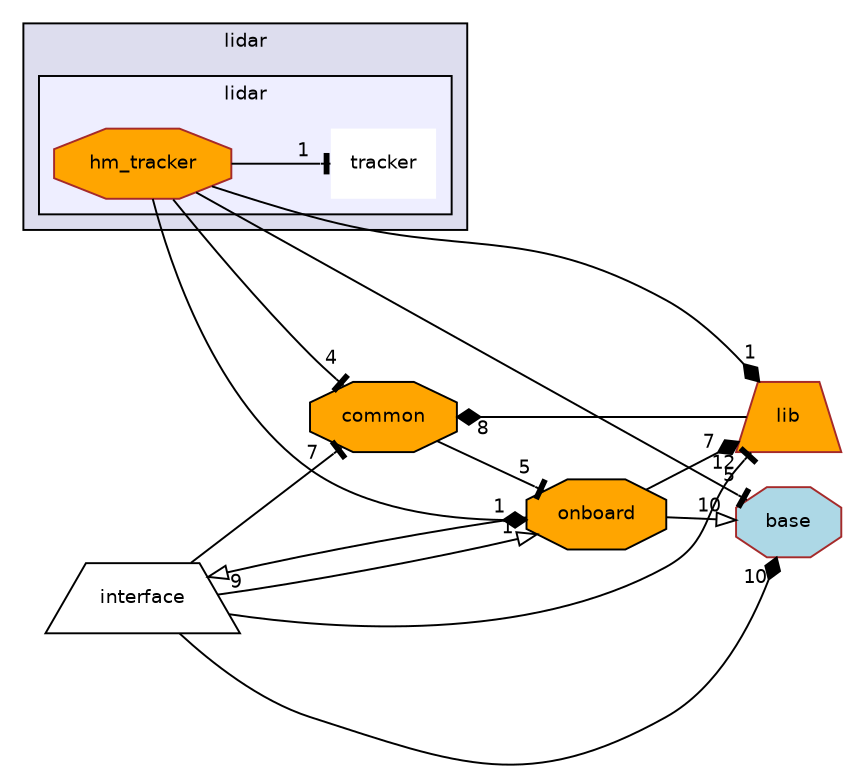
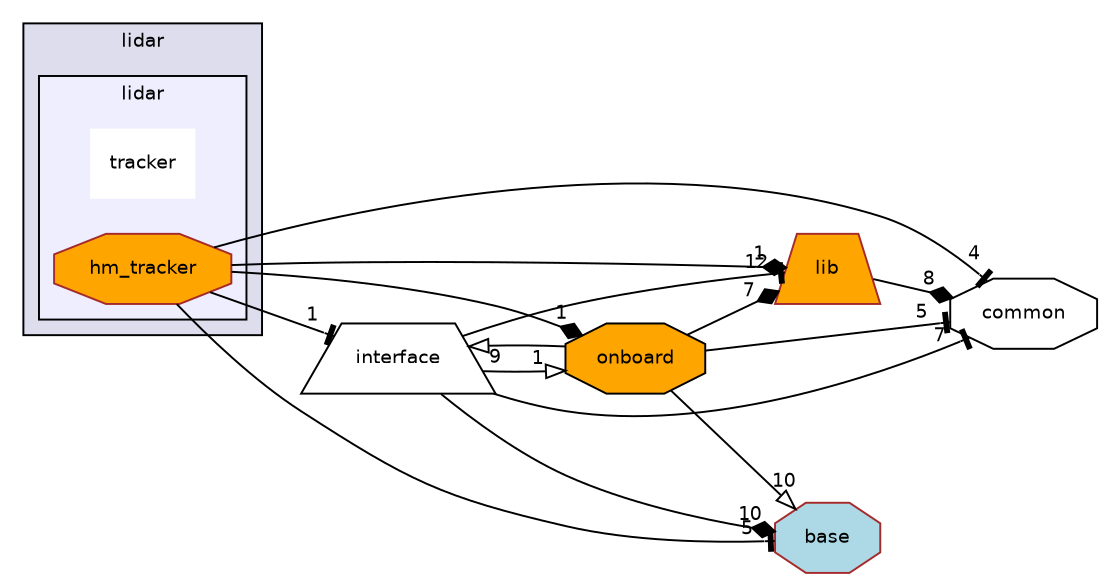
edge "hm_tracker" -> "tracker": now "hm_tracker" -> "interface"
node "common": fillcolor orange -> white
edge "common" -> "onboard": reversed
